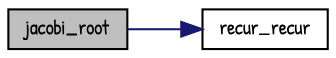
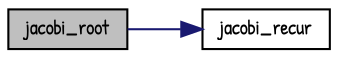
node "recur_recur": label "recur_recur" -> "jacobi_recur"
